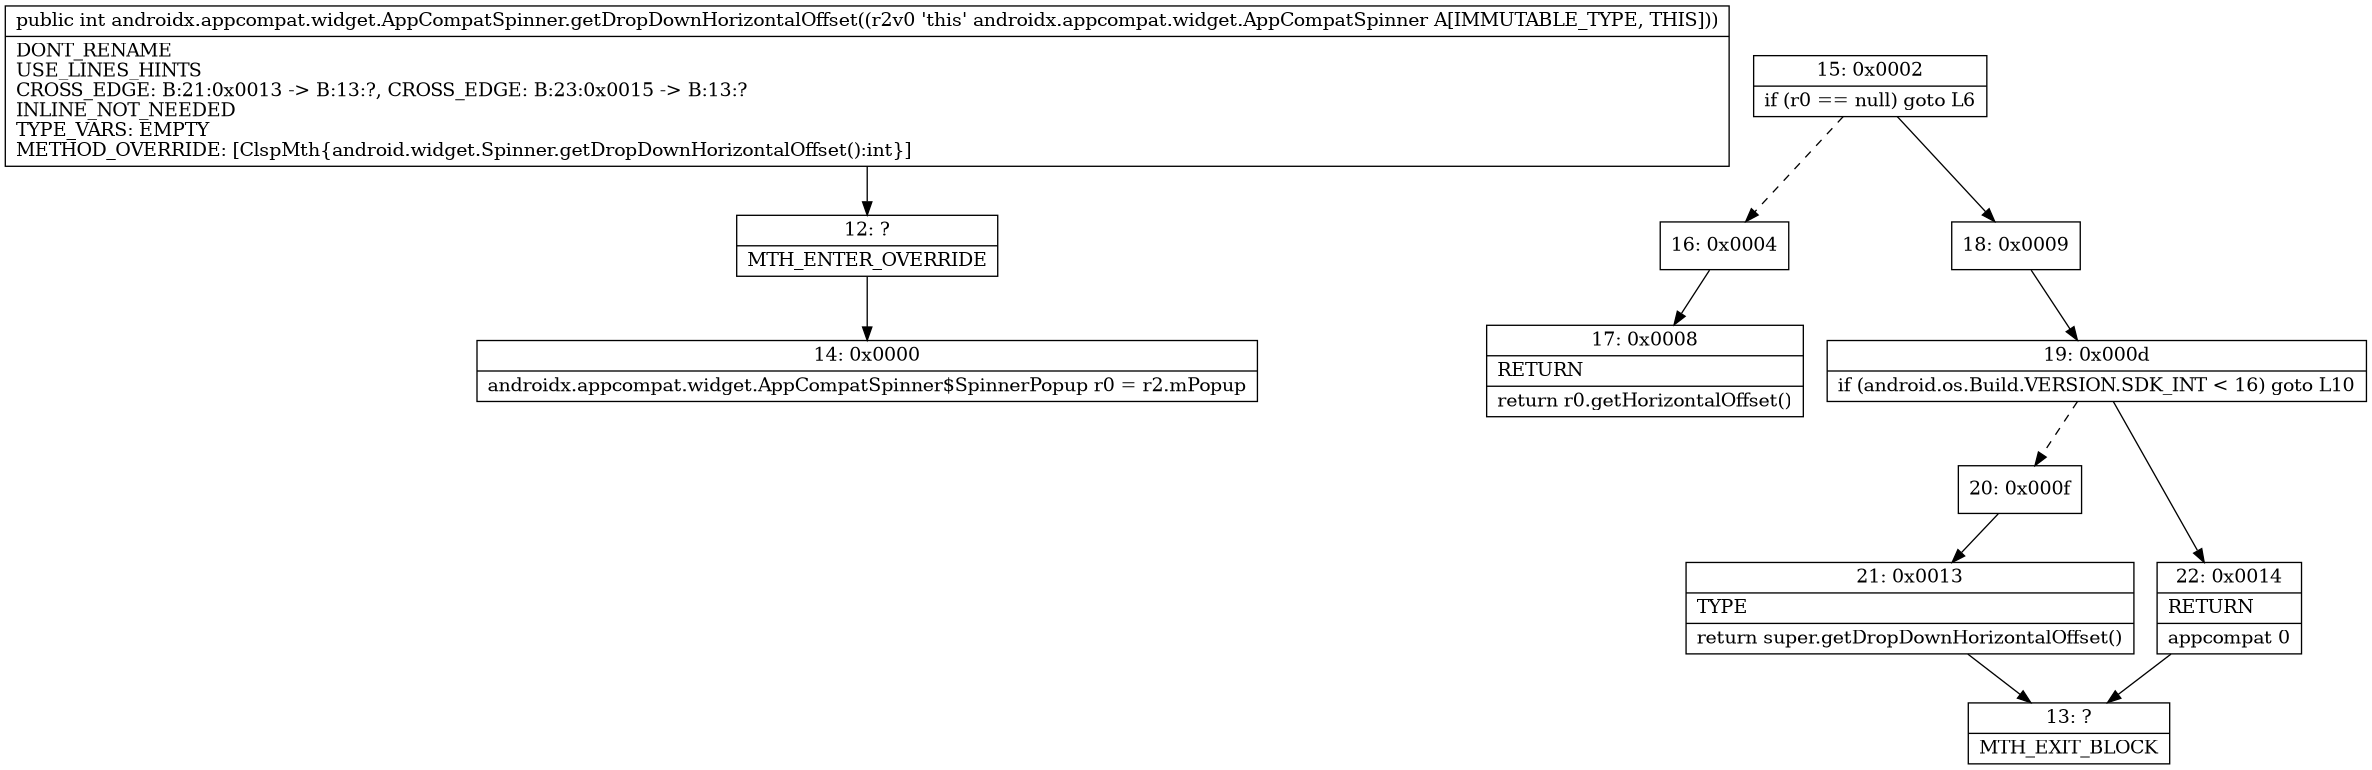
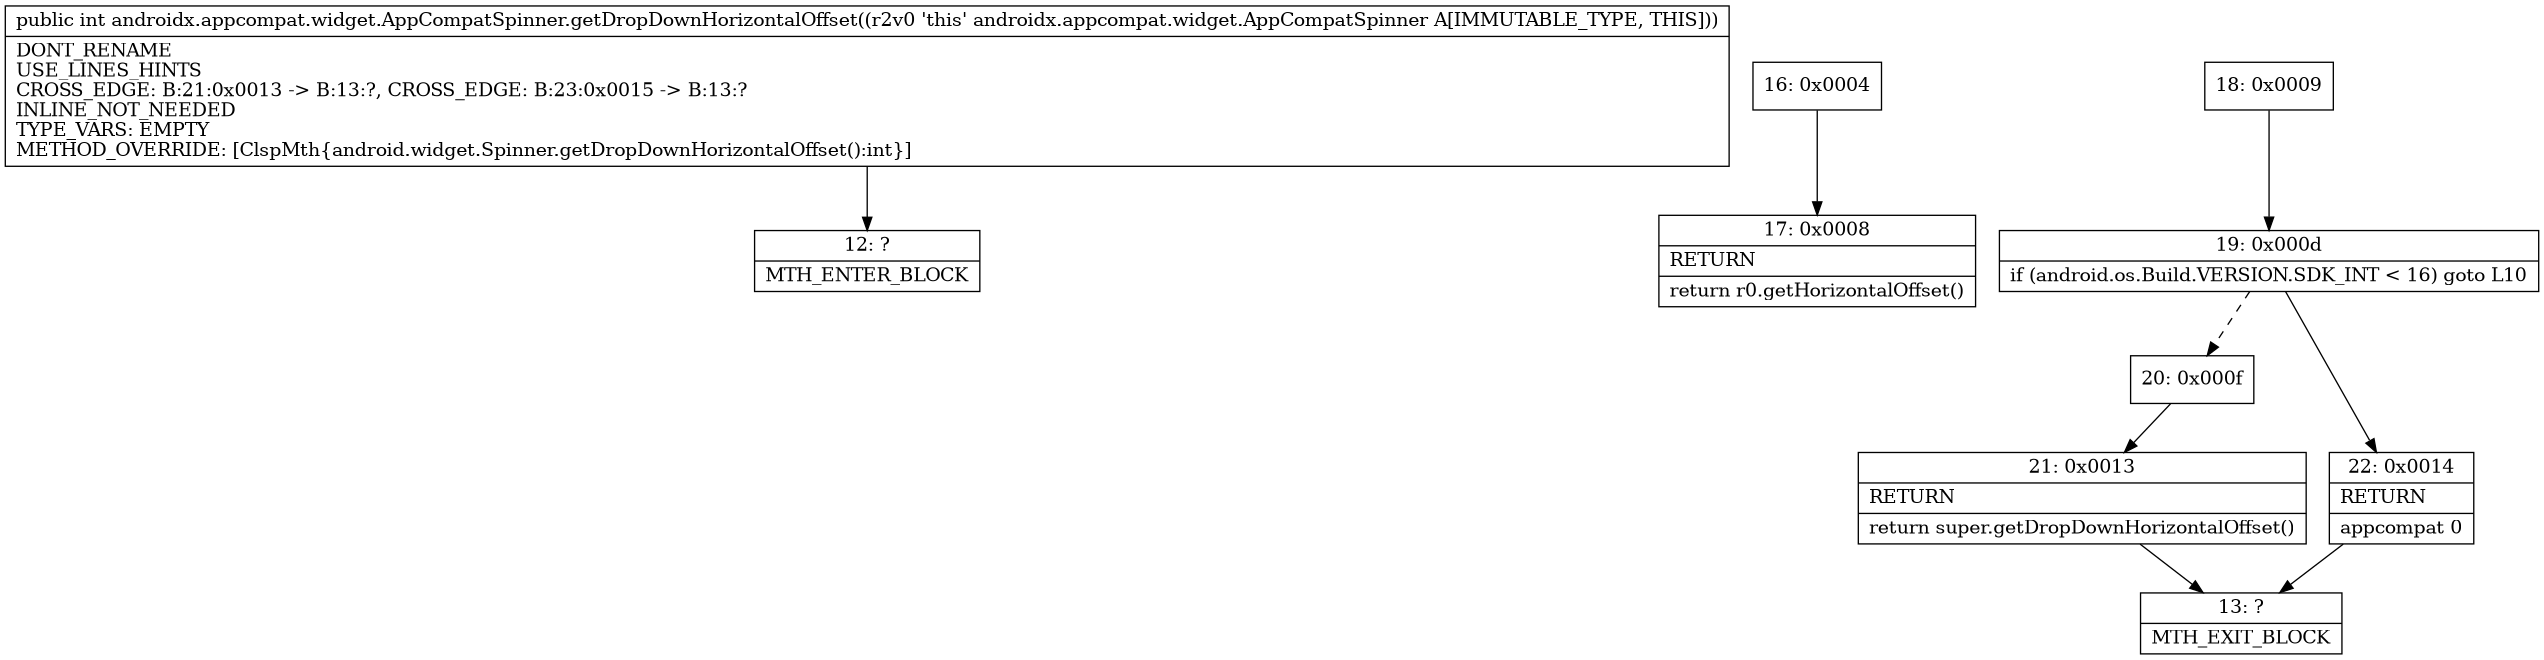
node "15: 0x0002": removed
node "12: ?": text "MTH_ENTER_OVERRIDE" -> "MTH_ENTER_BLOCK"
node "14: 0x0000": removed
node "21: 0x0013": text "TYPE" -> "RETURN"
